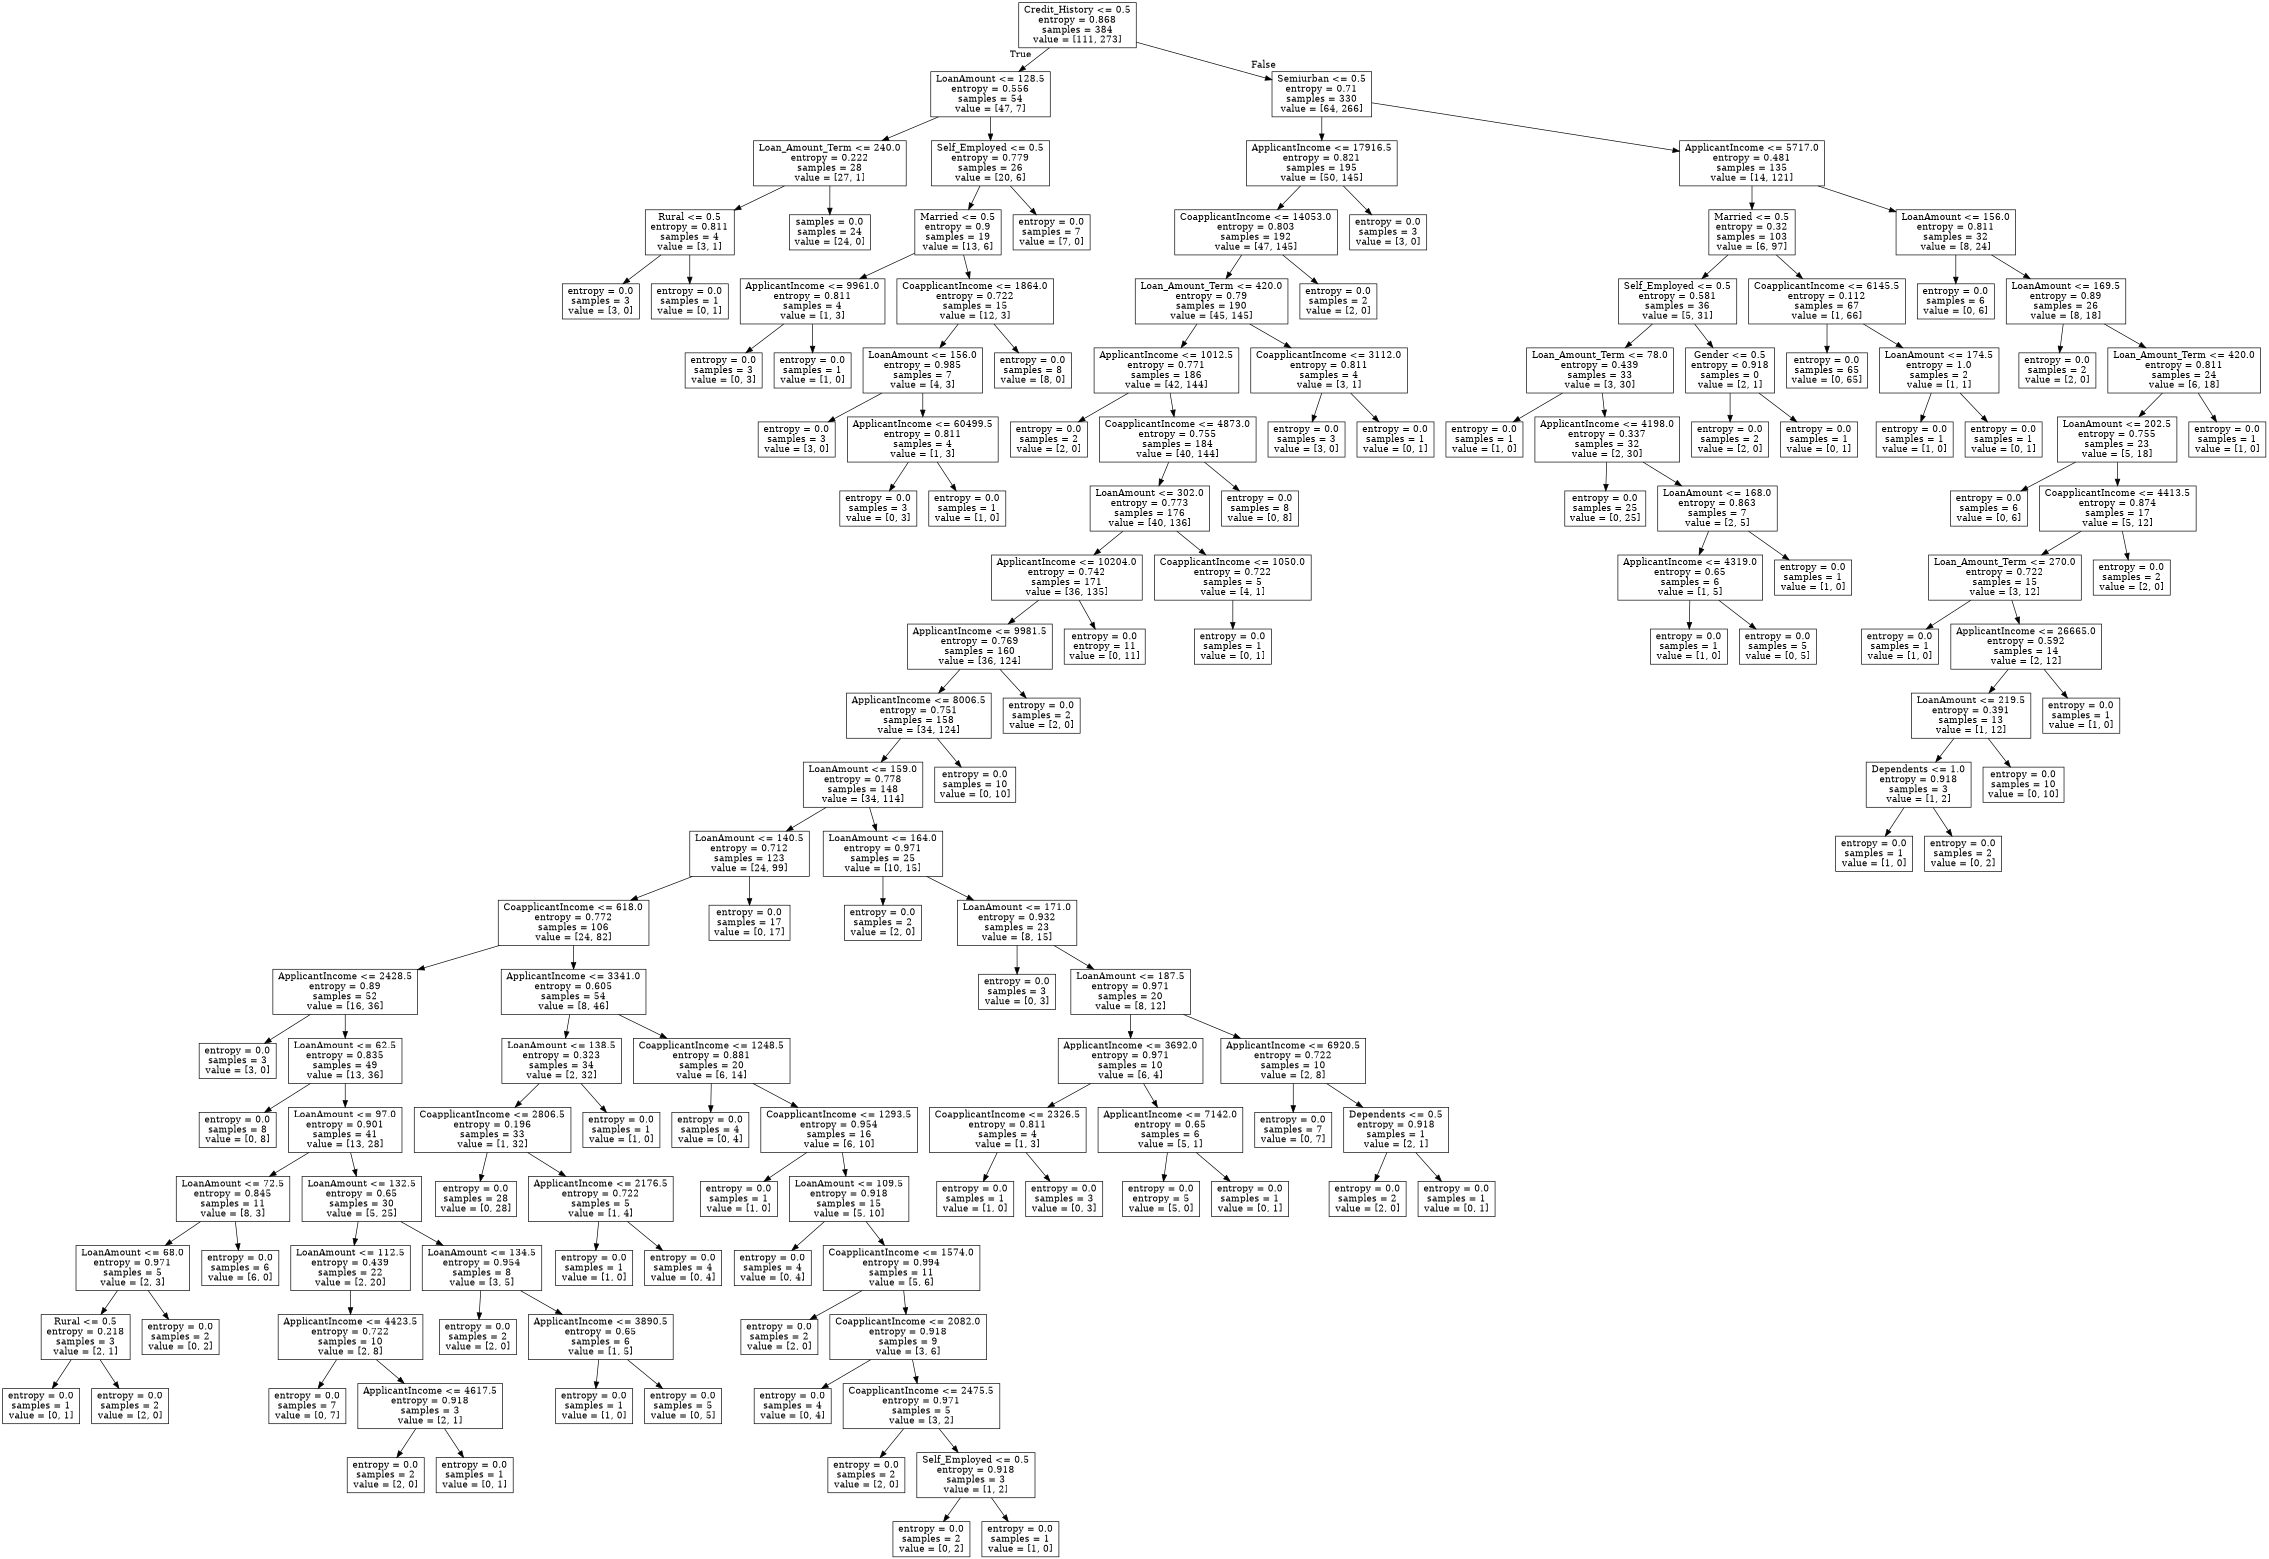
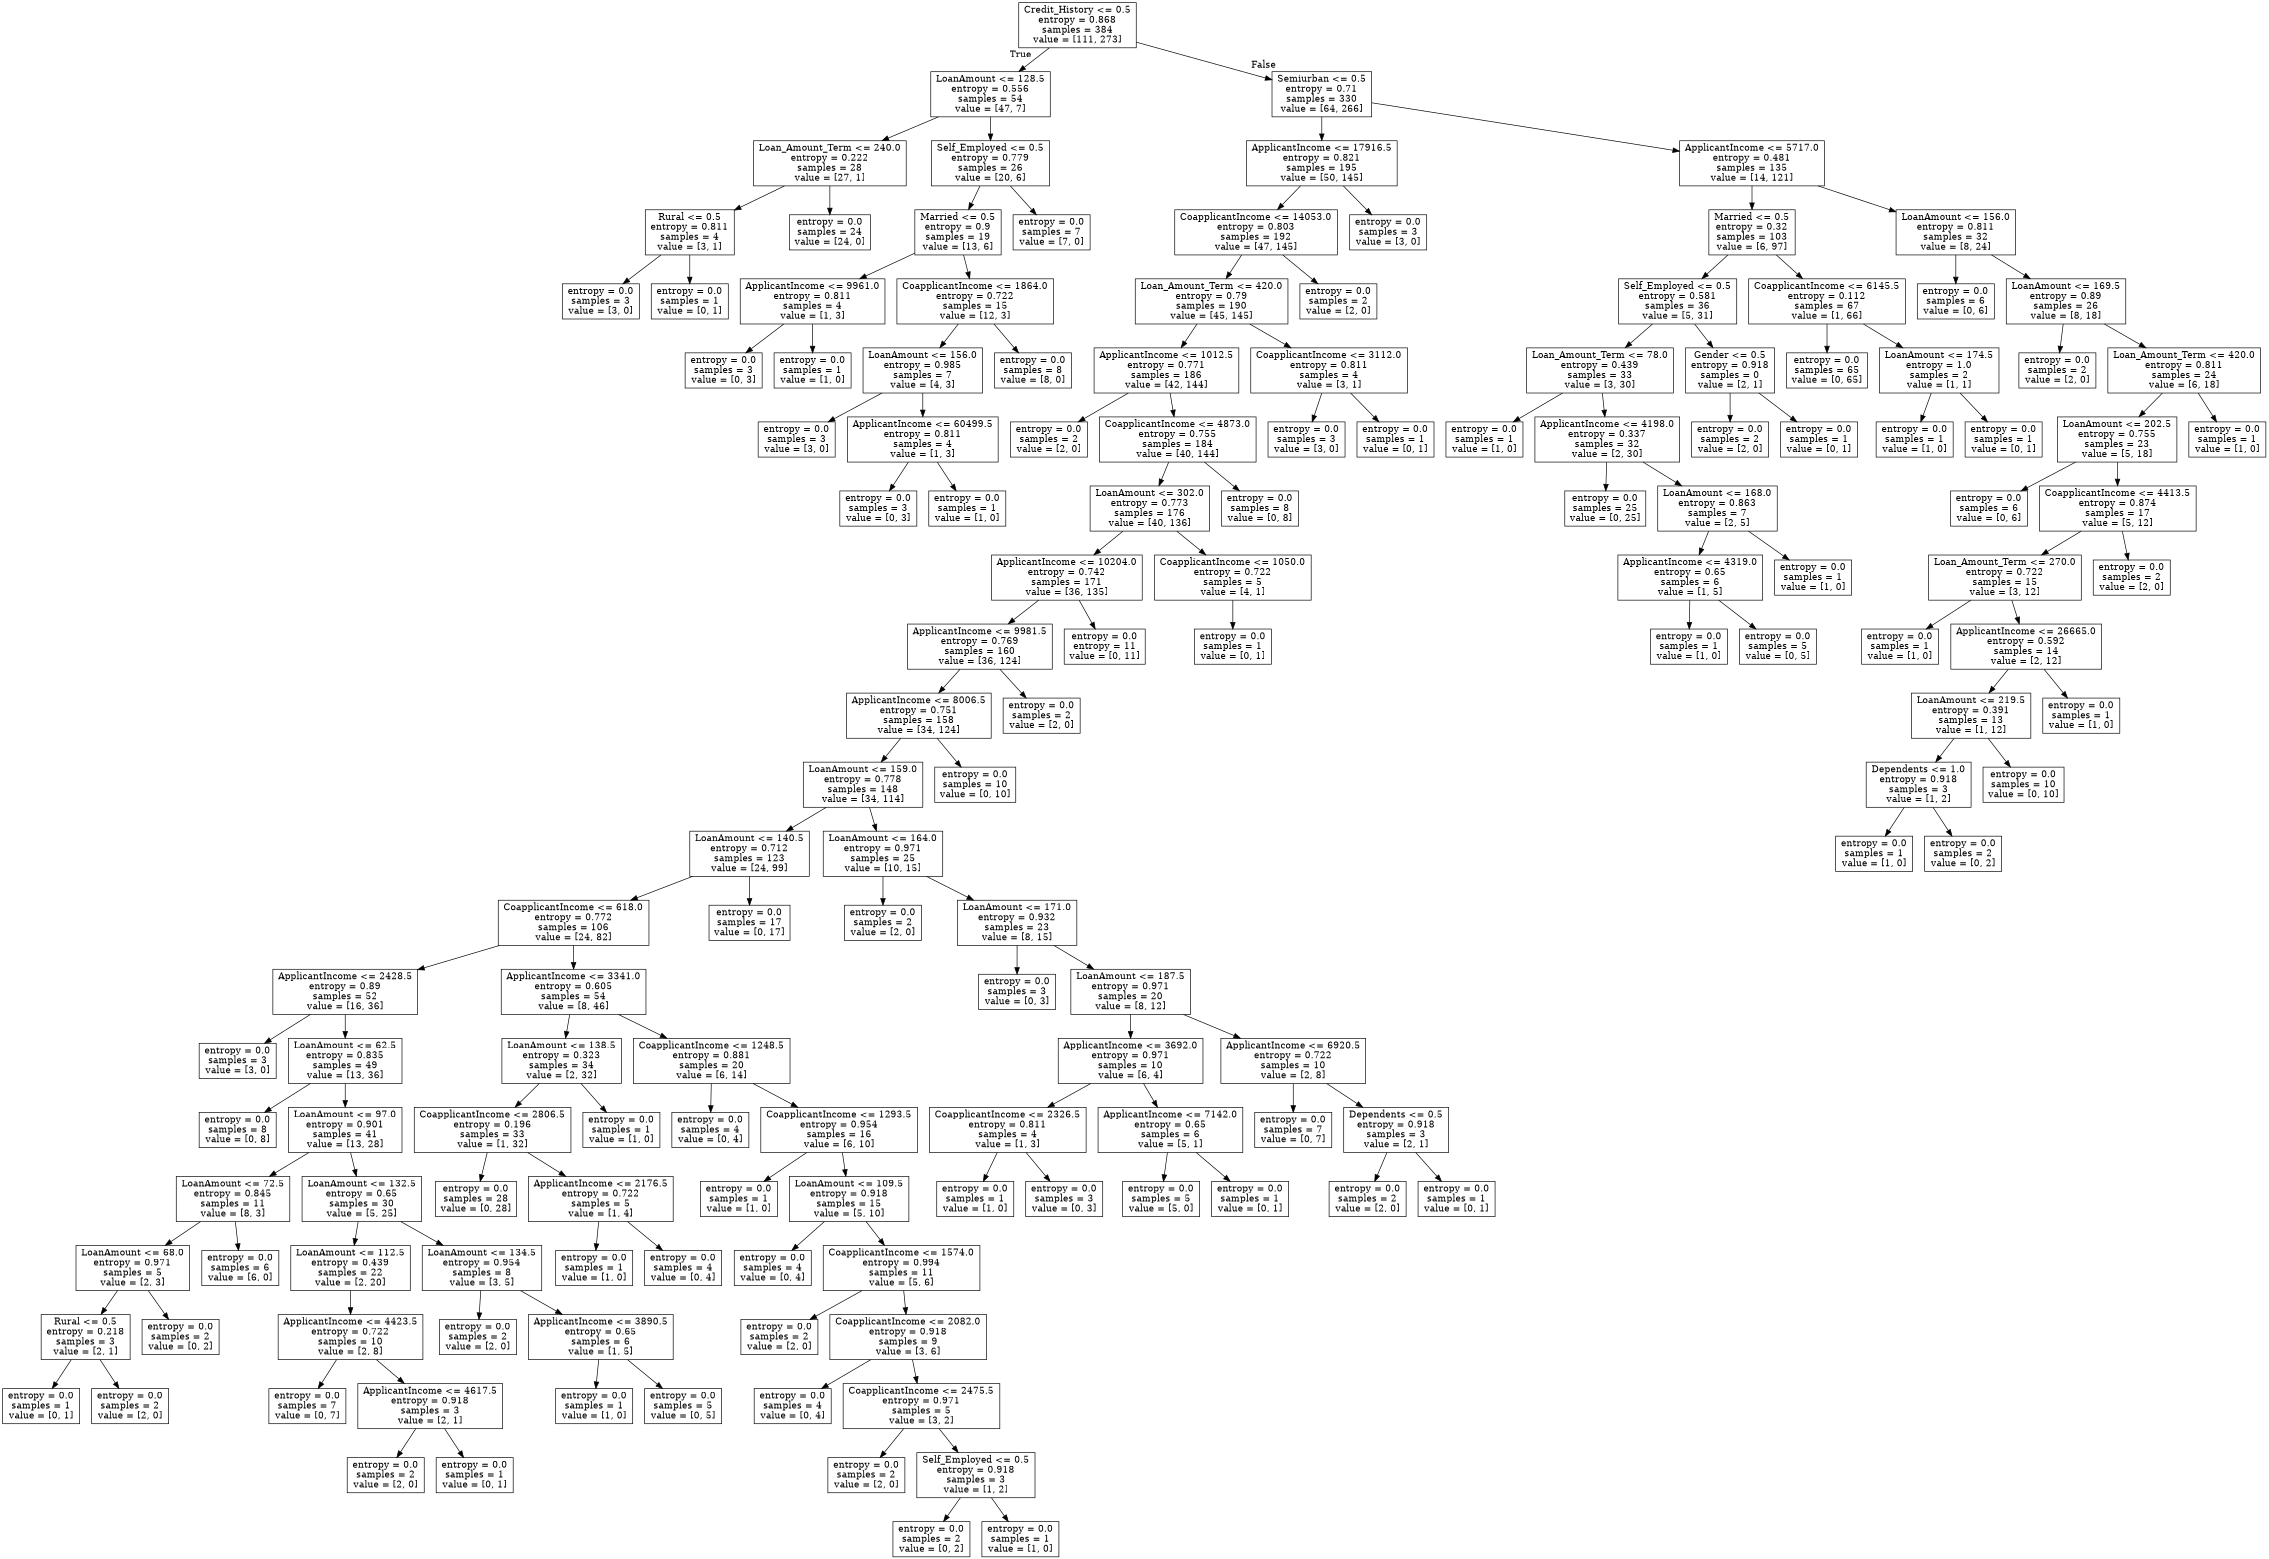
node "samples = 0.0 samples = 24 value = [24, 0]": label "samples = 0.0 samples = 24 value = [24, 0]" -> "entropy = 0.0 samples = 24 value = [24, 0]"
node "Dependents <= 0.5 entropy = 0.918 samples = 1 value = [2, 1]": label "Dependents <= 0.5 entropy = 0.918 samples = 1 value = [2, 1]" -> "Dependents <= 0.5 entropy = 0.918 samples = 3 value = [2, 1]"
node "entropy = 0.0 entropy = 5 value = [5, 0]": label "entropy = 0.0 entropy = 5 value = [5, 0]" -> "entropy = 0.0 samples = 5 value = [5, 0]"
